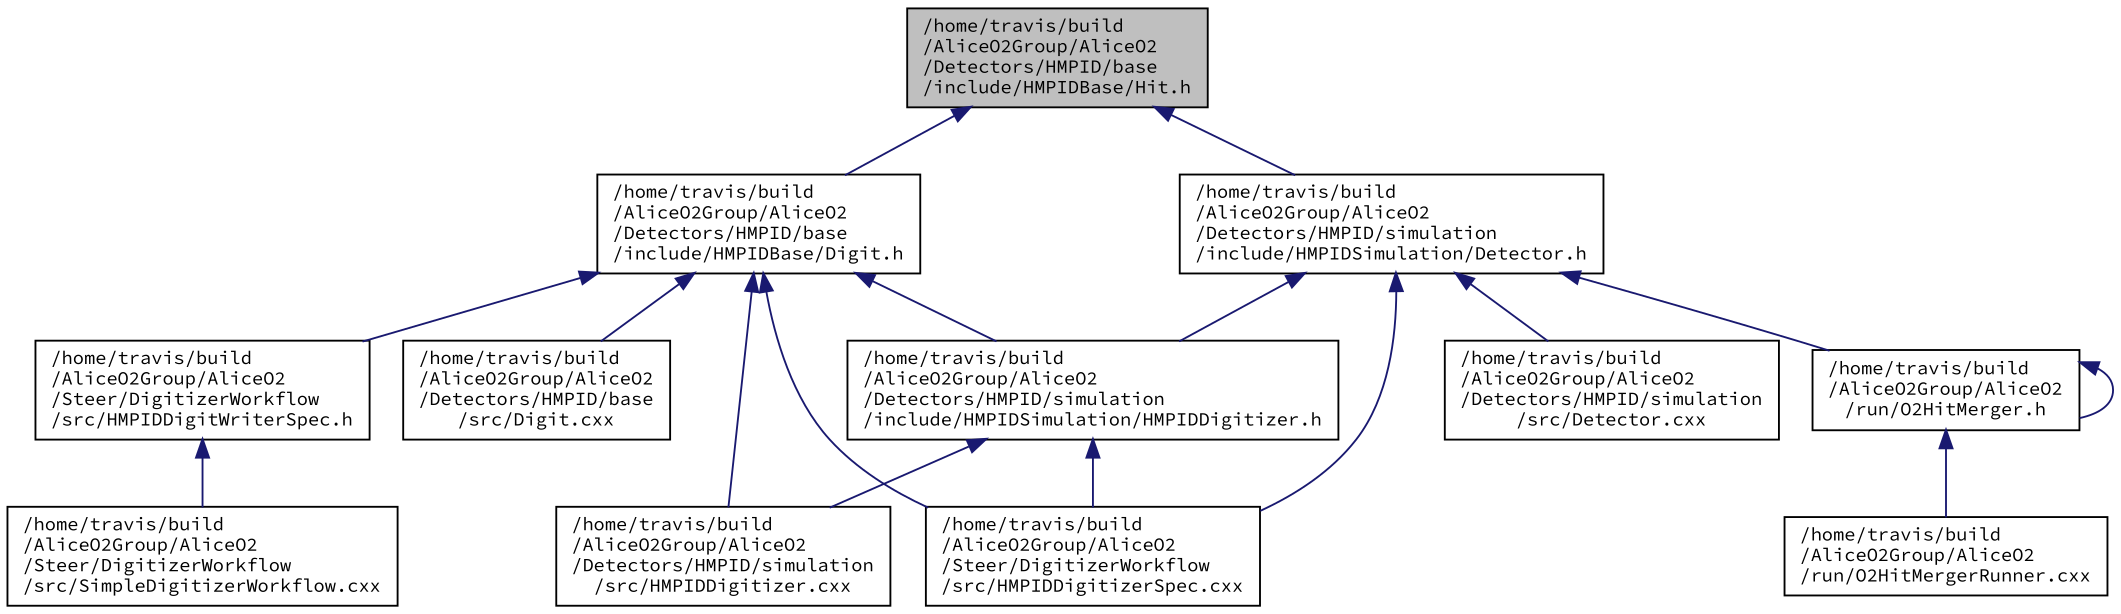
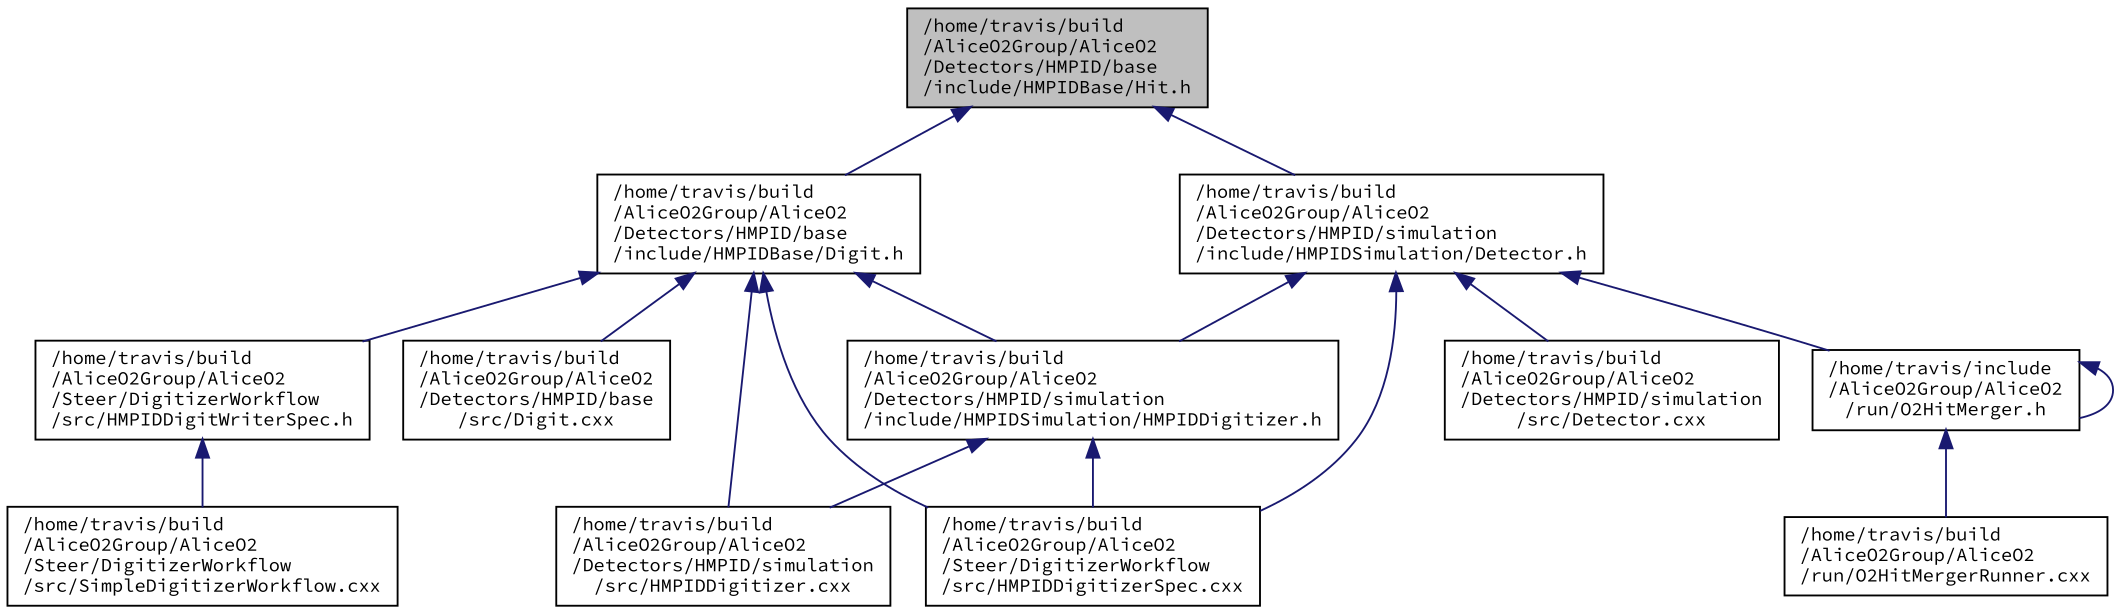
node "/home/travis/build /AliceO2Group/AliceO2 /run/O2HitMerger.h": label "/home/travis/build /AliceO2Group/AliceO2 /run/O2HitMerger.h" -> "/home/travis/include /AliceO2Group/AliceO2 /run/O2HitMerger.h"
